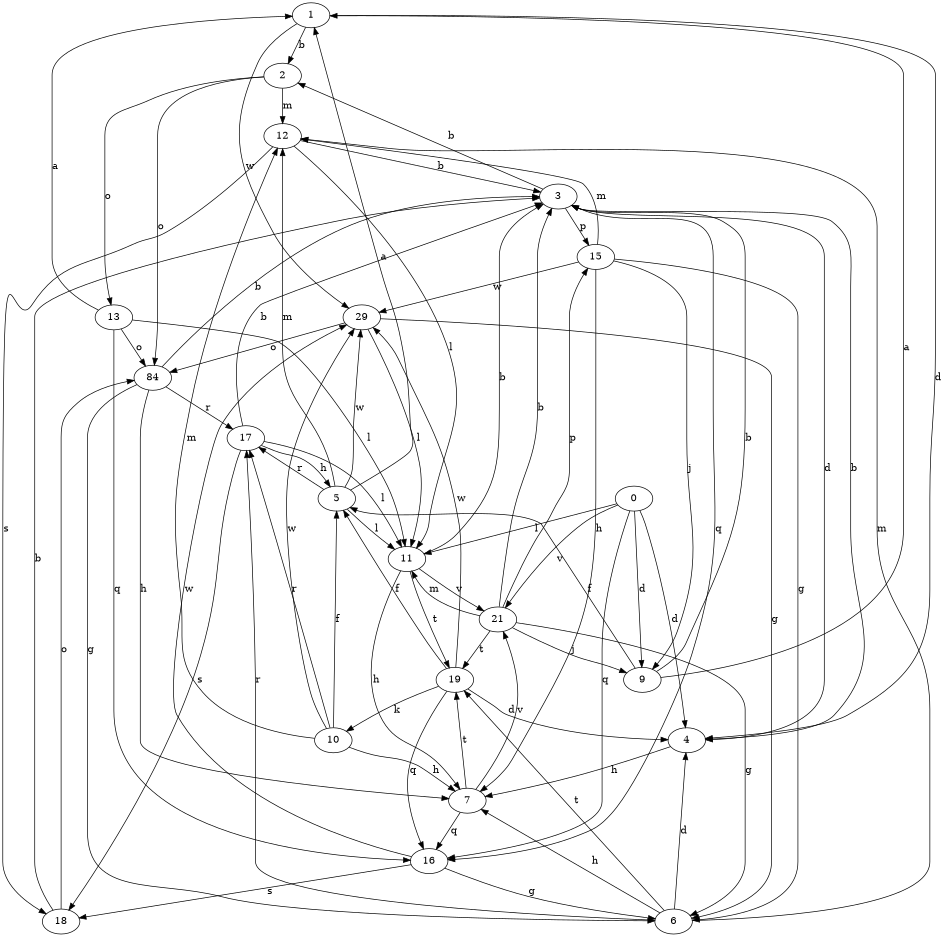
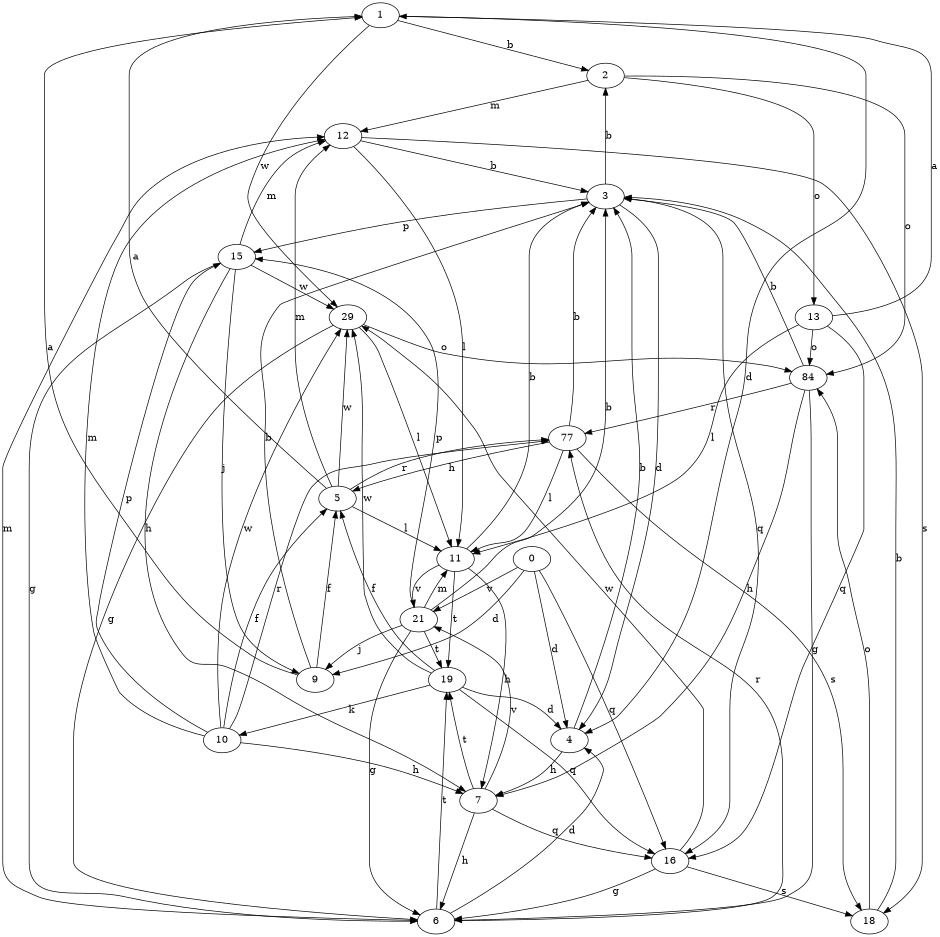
node "17": label "17" -> "77"
edge "10" -> "15": added, label "p"
edge "0" -> "11": removed, label "l"
edge "6" -> "7": reversed
